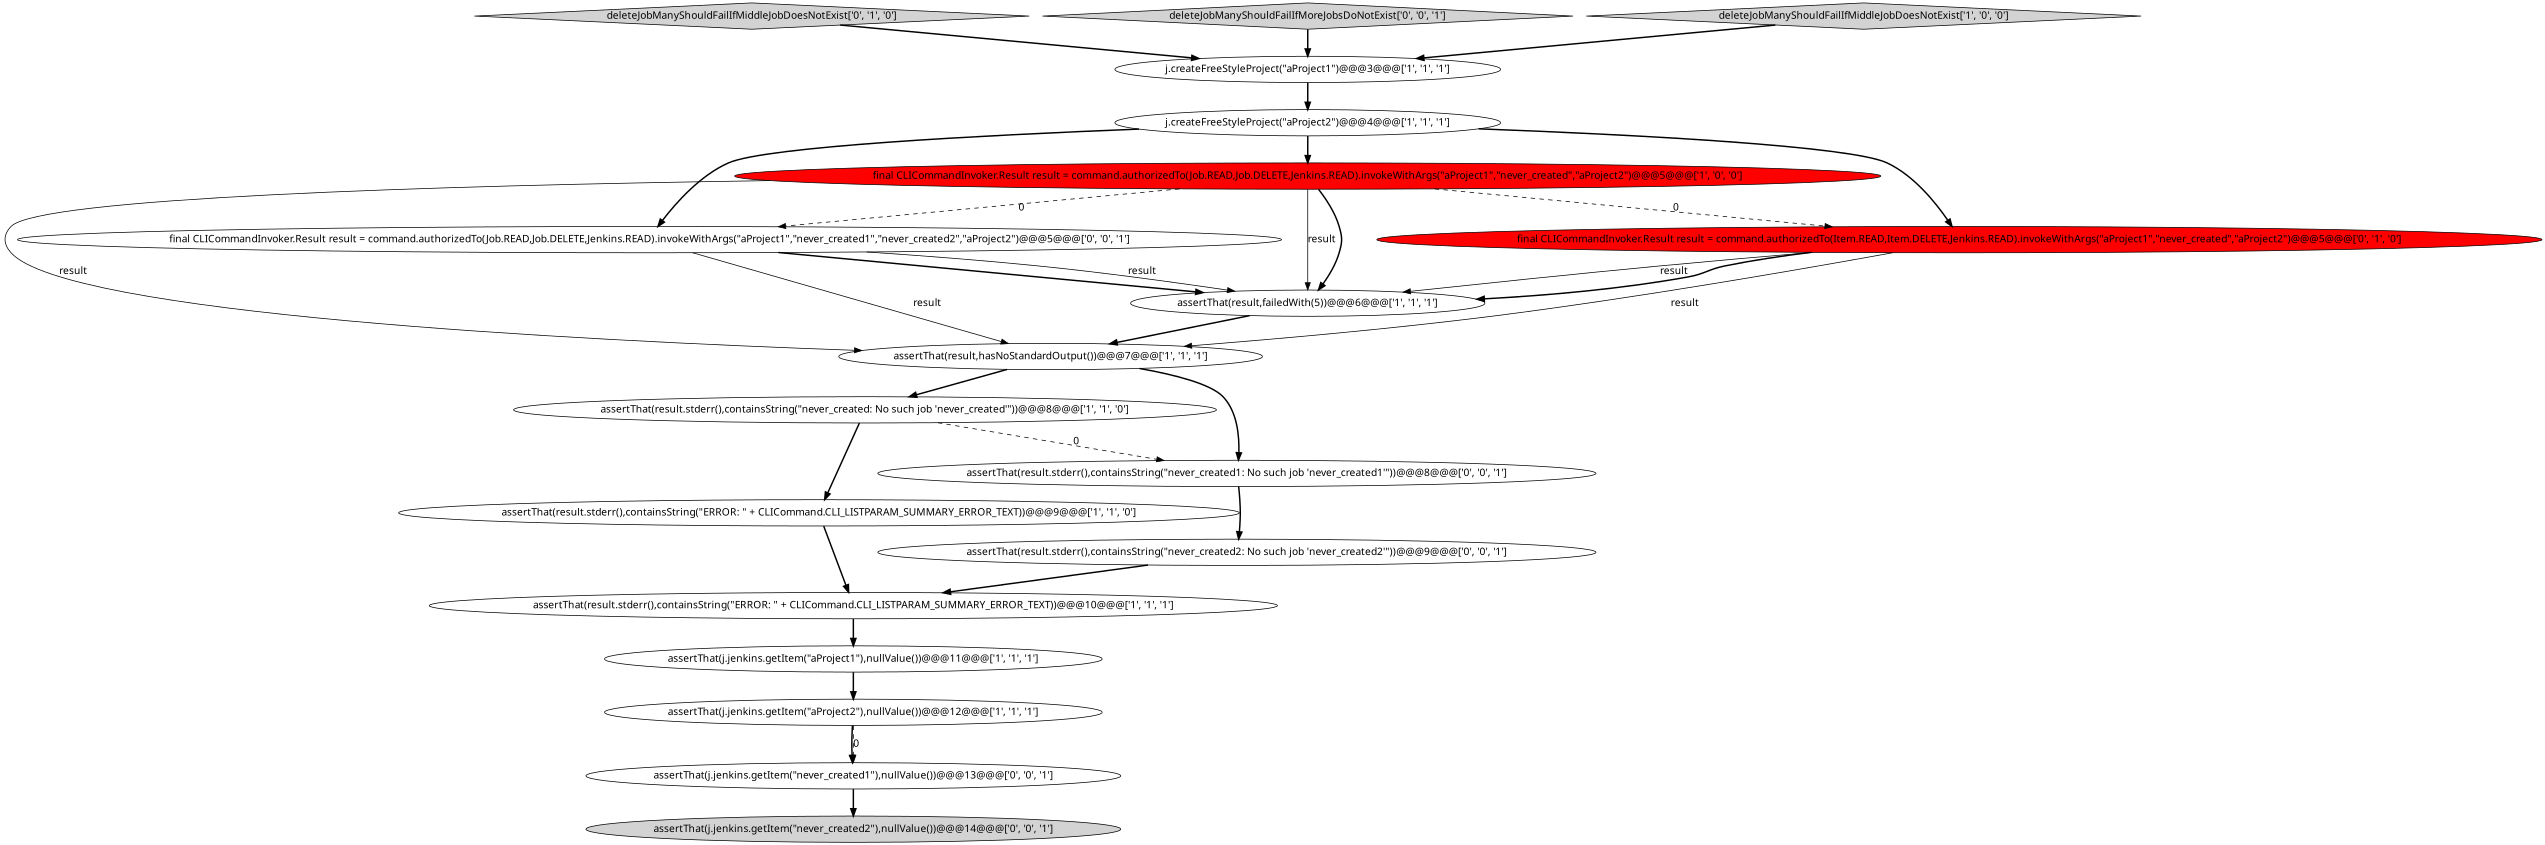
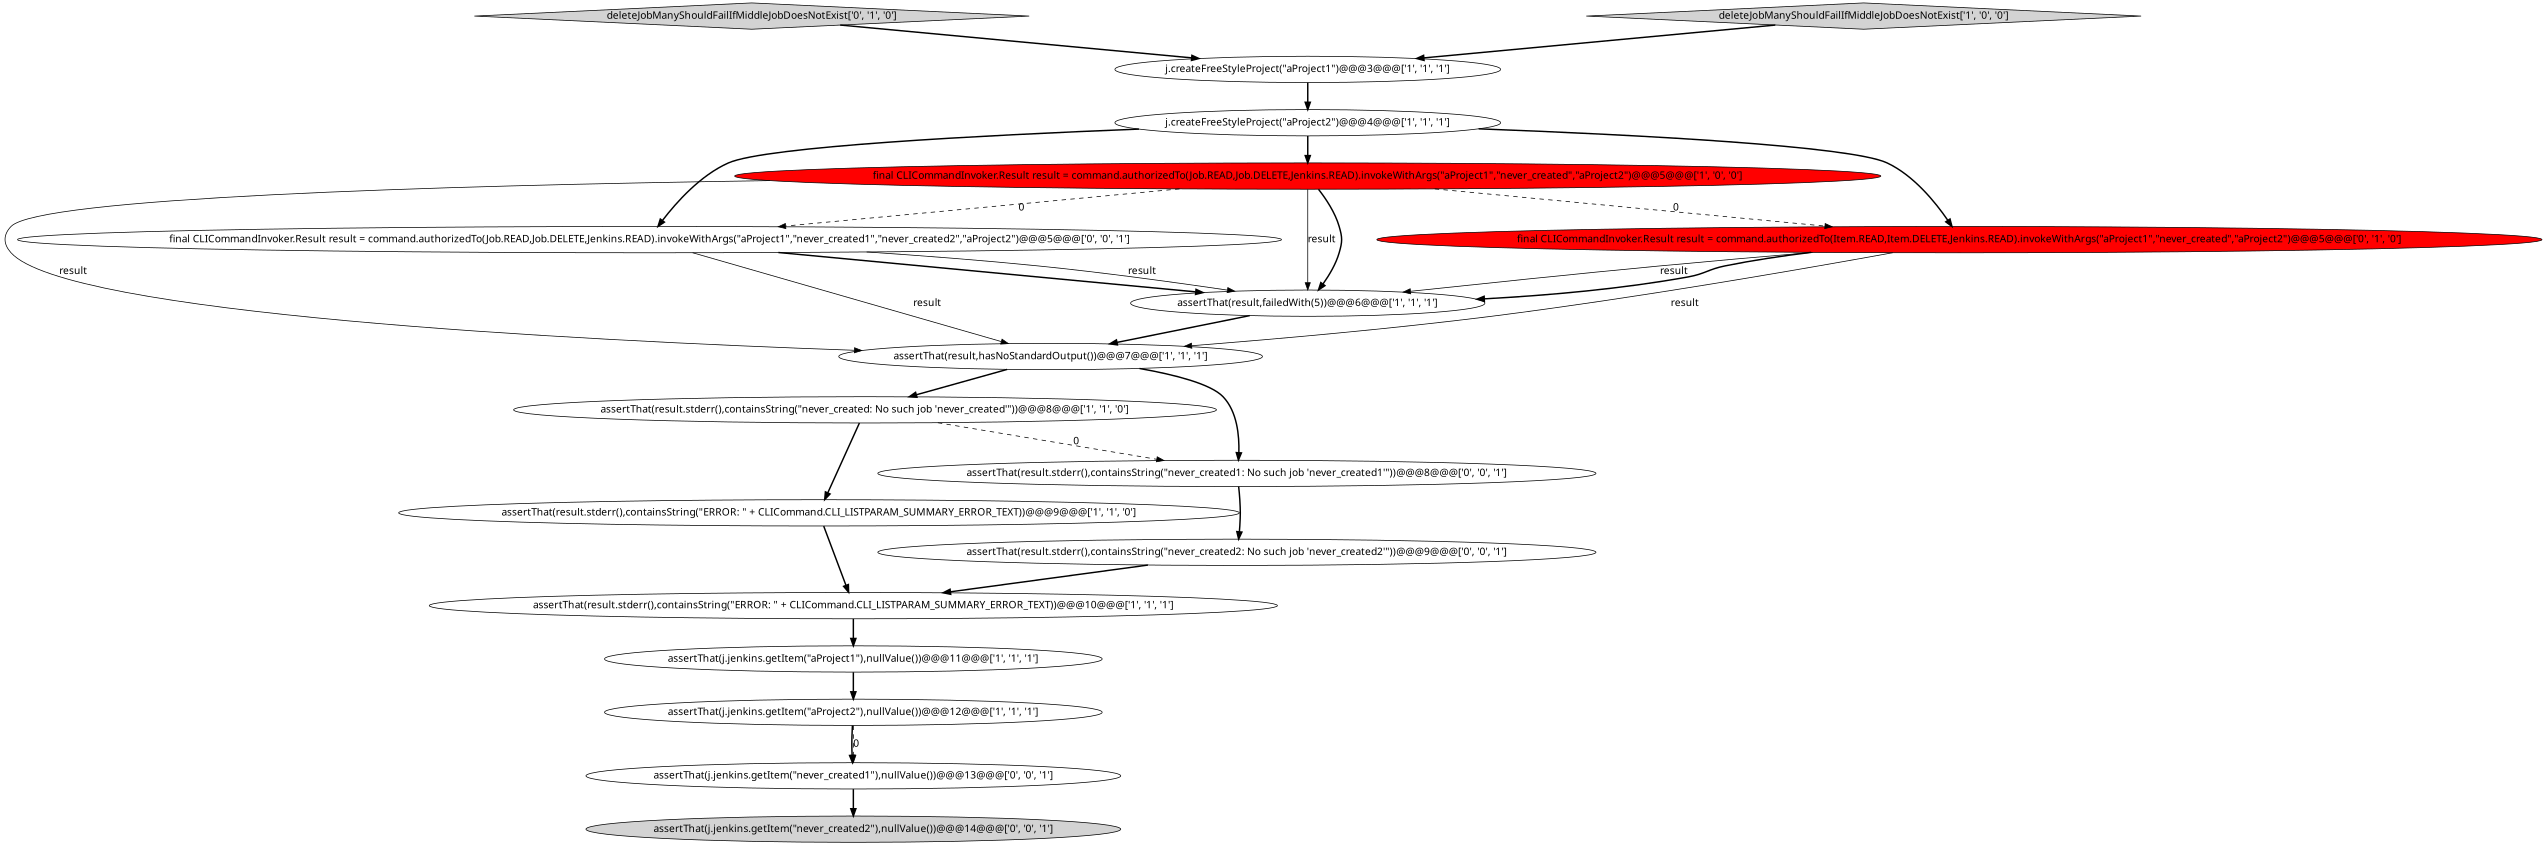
node "deleteJobManyShouldFailIfMoreJobsDoNotExist['0', '0', '1']": removed
